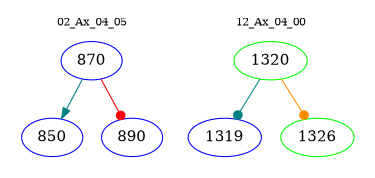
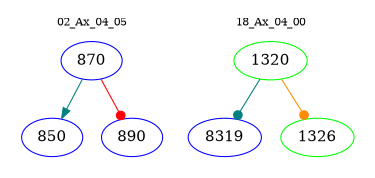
cluster "12_Ax_04_00": label "12_Ax_04_00" -> "18_Ax_04_00"
node "1319": label "1319" -> "8319"
